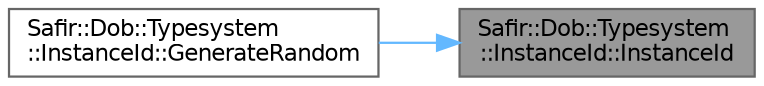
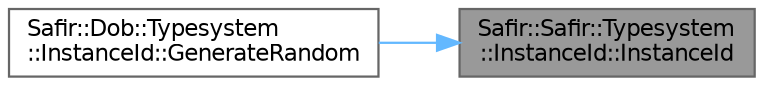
node "Safir::Dob::Typesystem ::InstanceId::InstanceId": label "Safir::Dob::Typesystem ::InstanceId::InstanceId" -> "Safir::Safir::Typesystem ::InstanceId::InstanceId"
